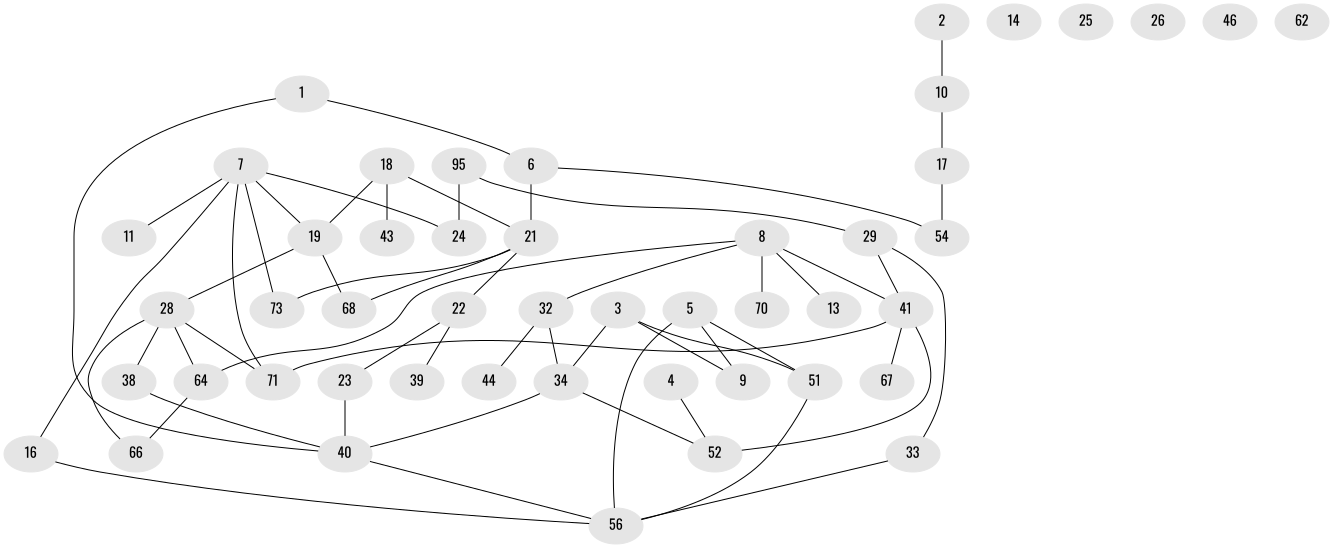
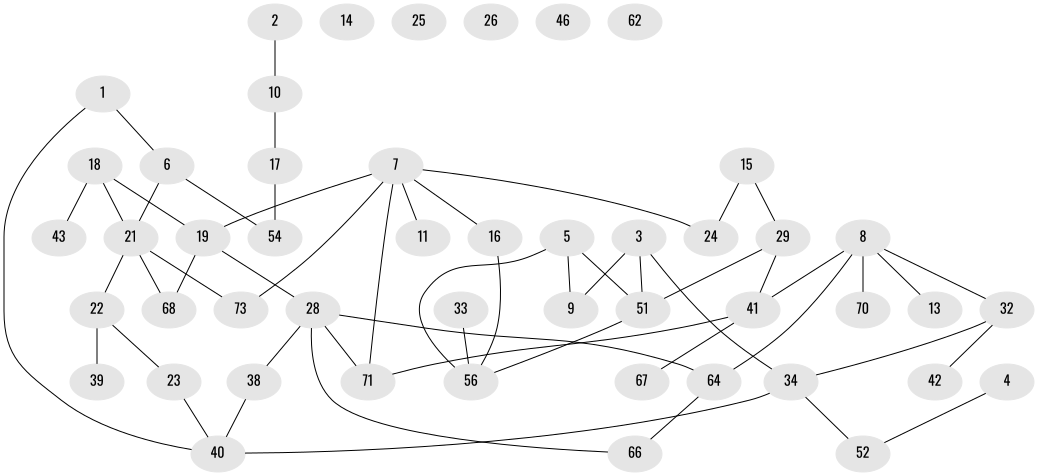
node "95": label "95" -> "15"
edge "29" -- "33": now "29" -- "51"
node "44": label "44" -> "42"
edge "41" -- "52": removed
edge "40" -- "56": removed
